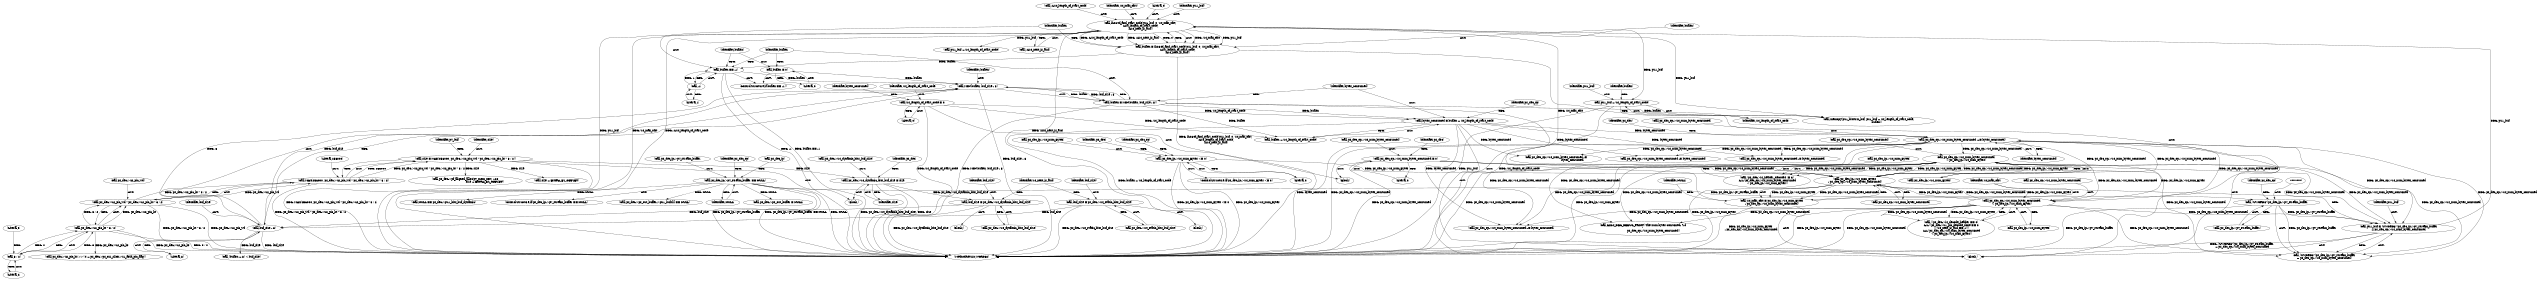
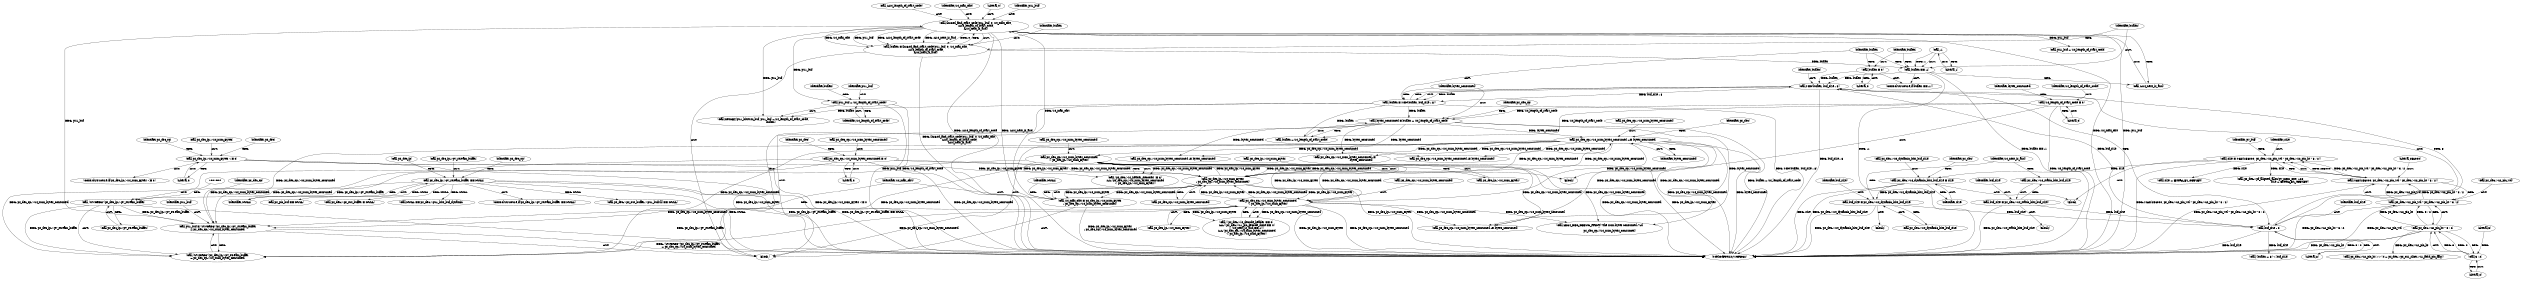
edge "(Call,buflen == -1)" -> "(Call,-1)": now "(Call,buflen == -1)" -> "(Call,&u4_next_is_aud)"
edge "(Identifier,u4_next_is_aud)" -> "(Call,buf_size = ps_dec->u4_static_bits_buf_size)": now "(Identifier,u4_next_is_aud)" -> "(Call,ps_dec->u4_static_bits_buf_size)"
node "(Call,ps_pic_buf == NULL)": added
